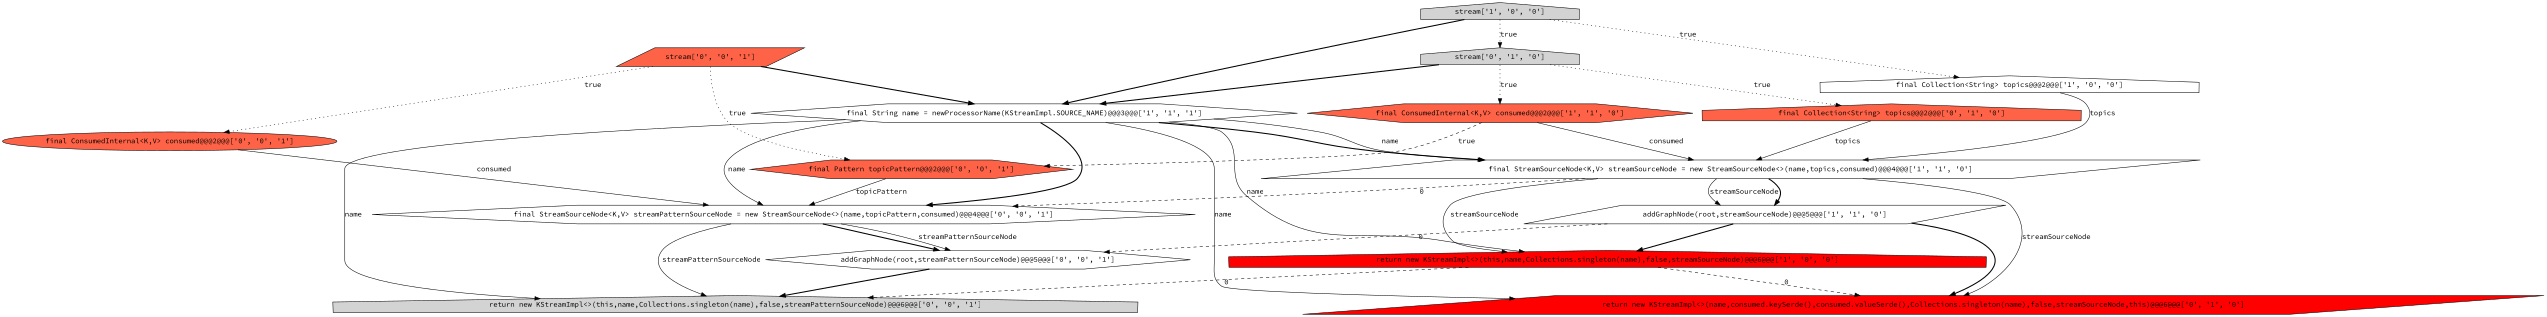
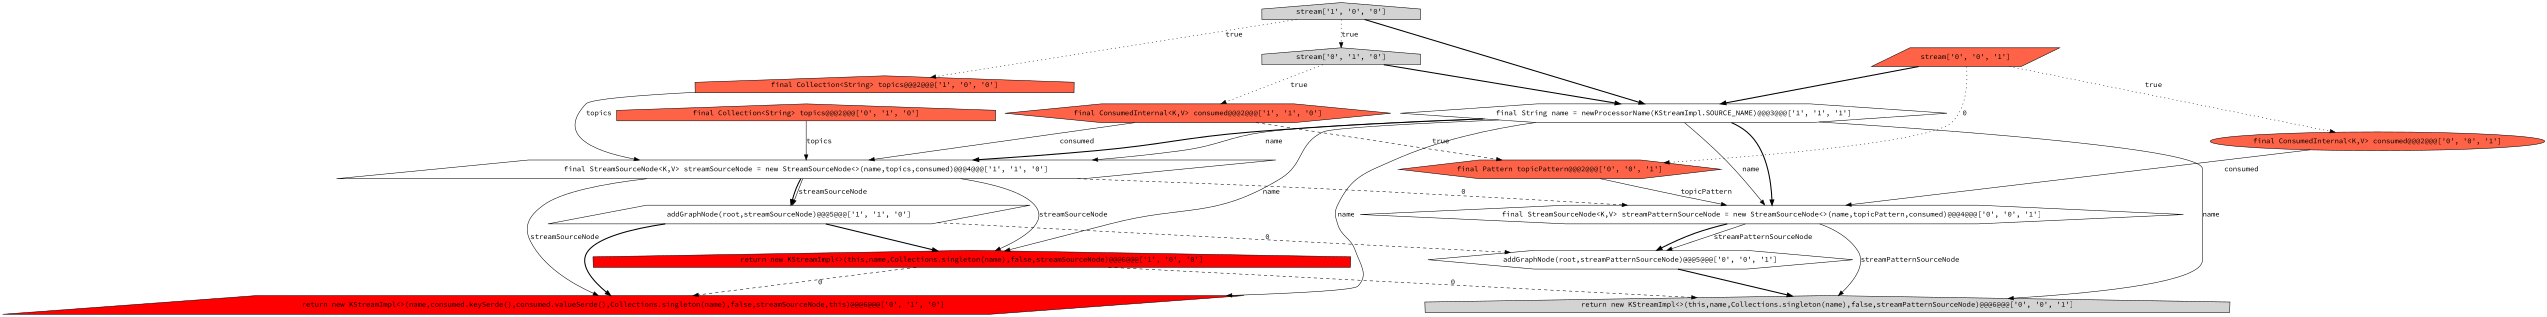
edge "stream['0', '1', '0']" -> "final Collection<String> topics@@@2@@@['0', '1', '0']": removed, label "true"
node "final Collection<String> topics@@@2@@@['1', '0', '0']": fillcolor white -> tomato
edge "stream['0', '0', '1']" -> "final Pattern topicPattern@@@2@@@['0', '0', '1']": label "true" -> "0"
